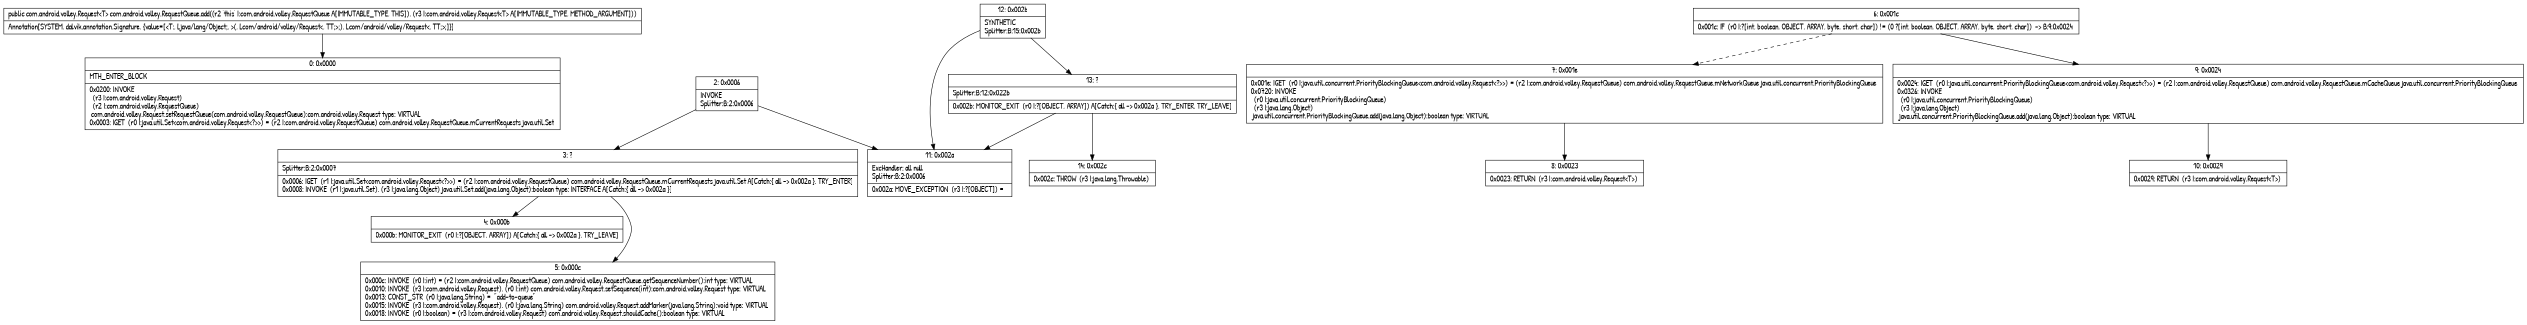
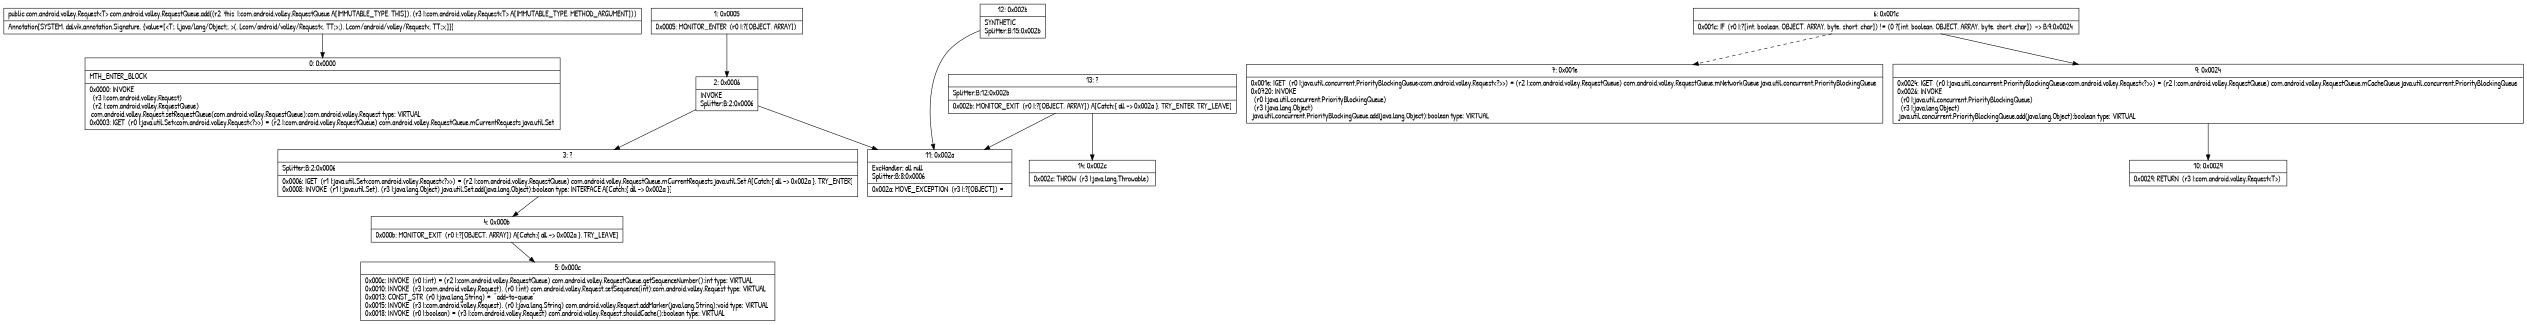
node "1: 0x0005": added
edge "12: 0x002b" -> "13: ?": removed
node "0: 0x0000": text "0x0200: INVOKE" -> "0x0000: INVOKE"
node "9: 0x0024": text "0x0326: INVOKE" -> "0x0026: INVOKE"
node "13: ?": text "Splitter:B:12:0x022b" -> "Splitter:B:12:0x002b"
node "3: ?": text "Splitter:B:2:0x0007" -> "Splitter:B:2:0x0006"
node "8: 0x0023": removed
node "11: 0x002a": text "Splitter:B:2:0x0006" -> "Splitter:B:8:0x0006"
edge "3: ?" -> "5: 0x000c": now "4: 0x000b" -> "5: 0x000c"
